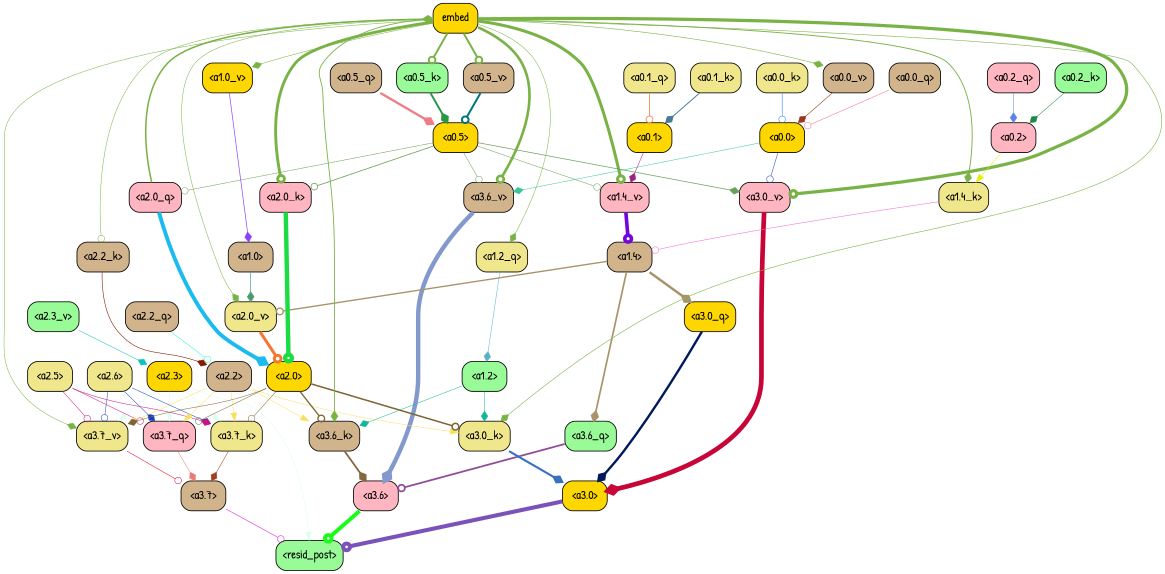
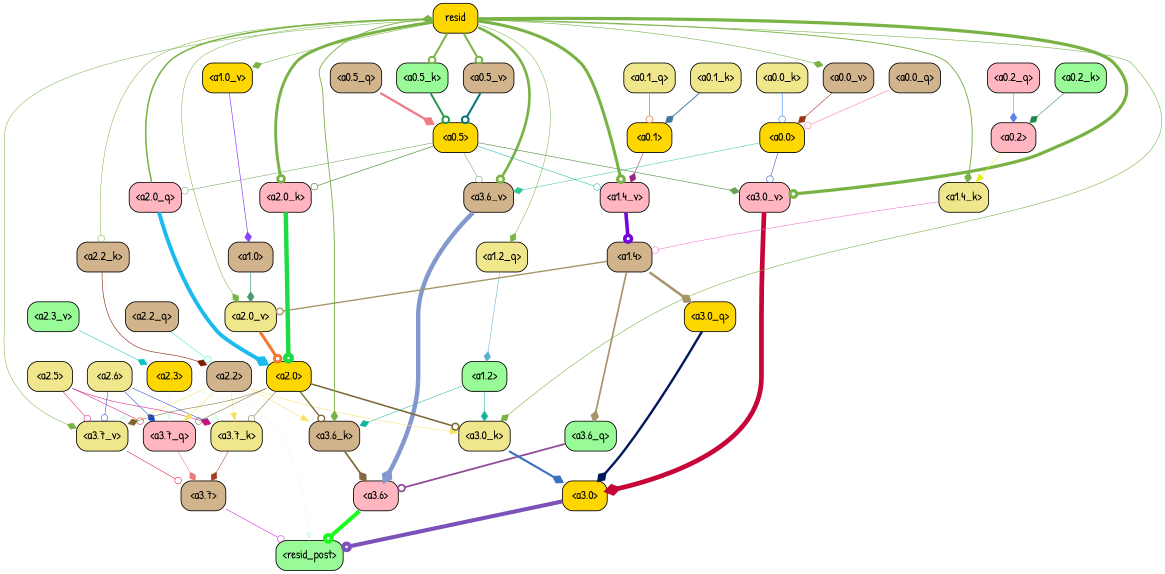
node "embed": label "embed" -> "resid"
edge "<a0.5_k>" -> "<a0.5>": arrowhead diamond -> odot
edge "<a0.5>" -> "<a1.4_v>": color #69a058 -> #12b69a
